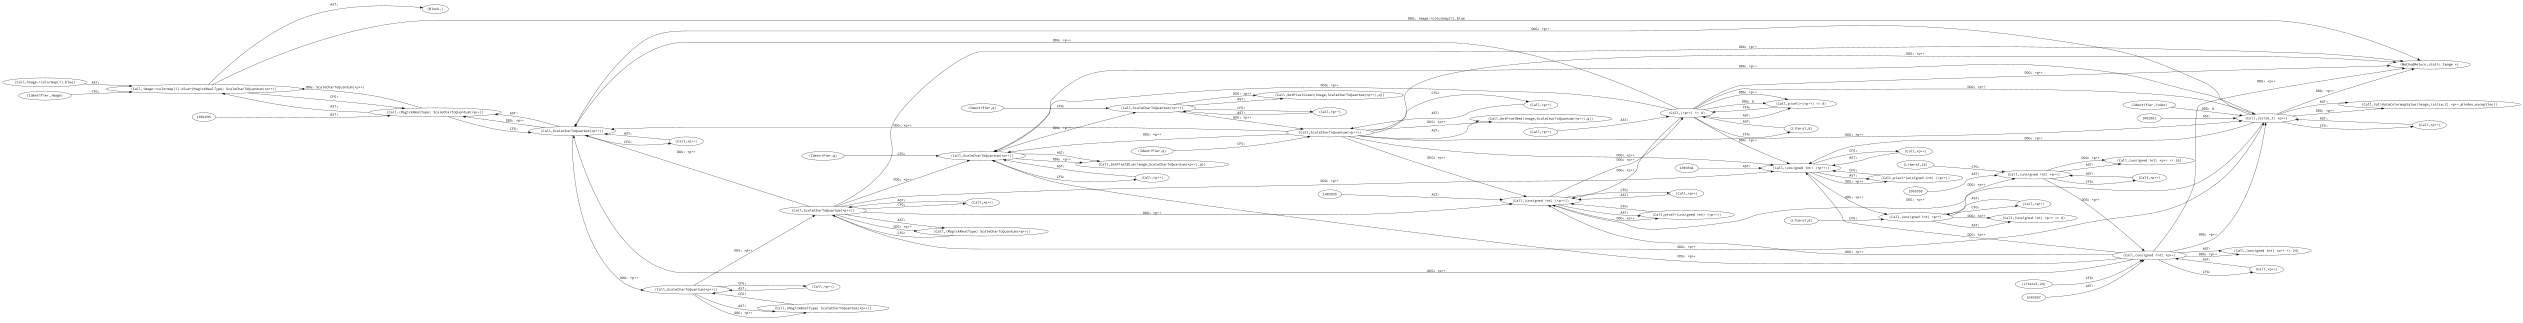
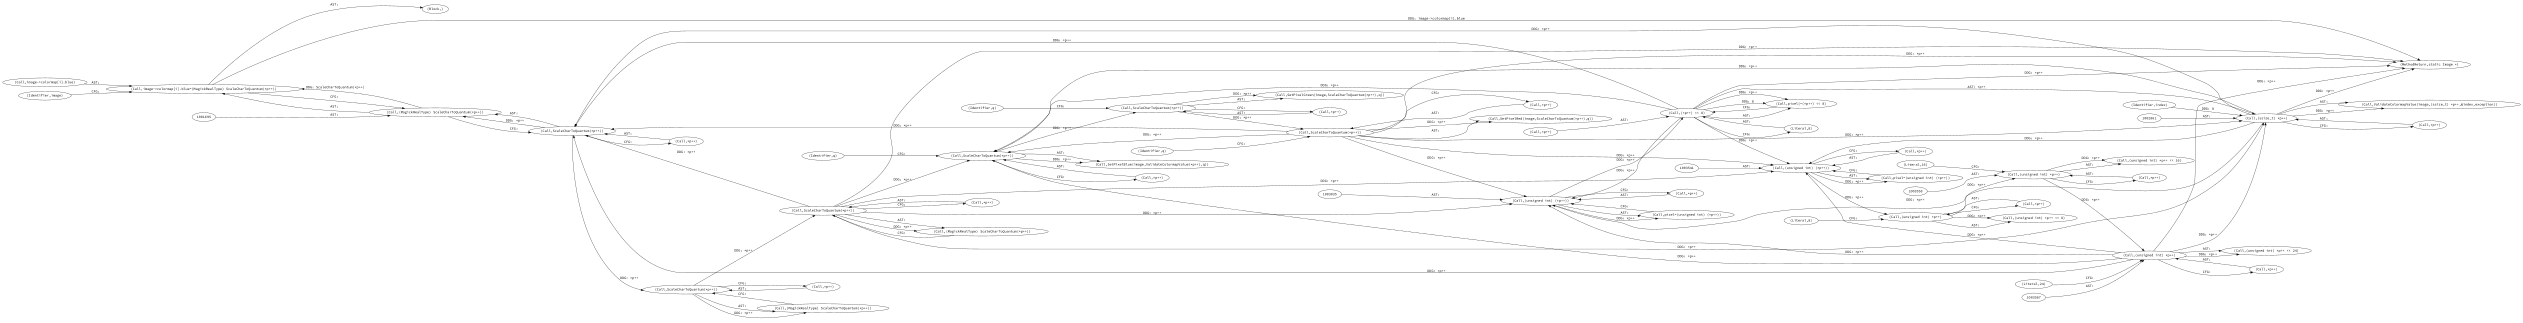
edge "(Call,(*p++) << 8)" -> "(Call,(ssize_t) *p++)": label "DDG: *p++" -> "AST: *p++"
node "(Call,SetPixelBlue(image,ScaleCharToQuantum(*p++),q))": label "(Call,SetPixelBlue(image,ScaleCharToQuantum(*p++),q))" -> "(Call,SetPixelBlue(image,ValidateColormapValue(*p++),q))"
